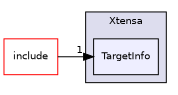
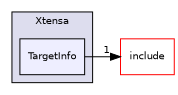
edge "include" -> "TargetInfo": reversed
